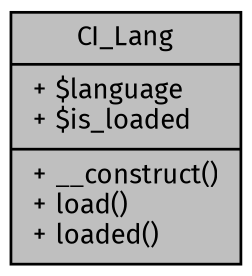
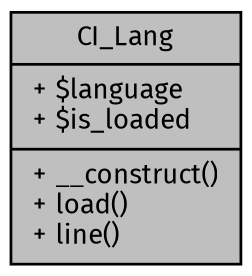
node "CI_Lang": text "+ loaded()" -> "+ line()"
